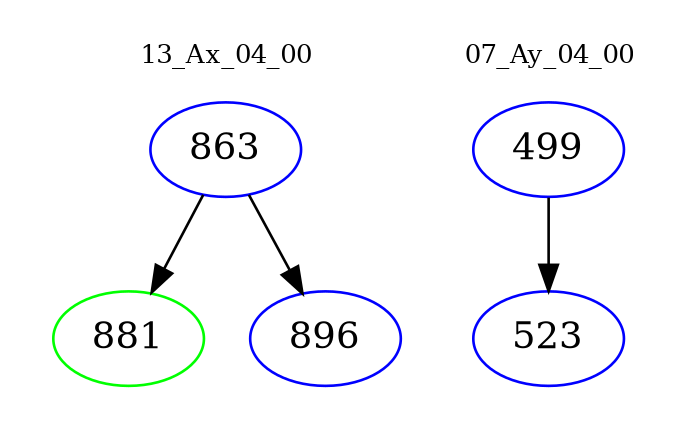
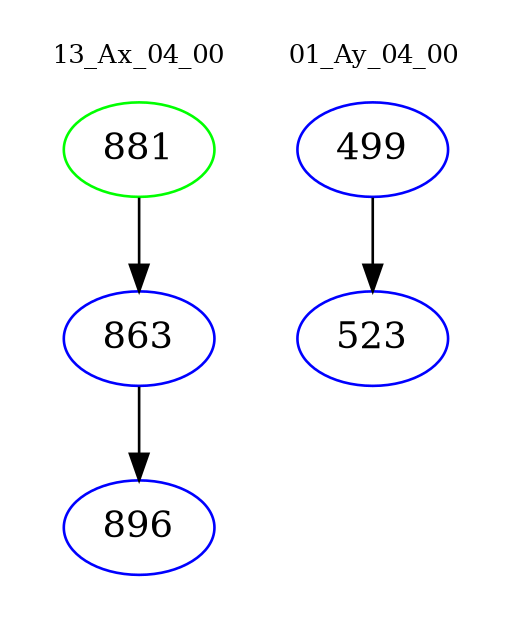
cluster "07_Ay_04_00": label "07_Ay_04_00" -> "01_Ay_04_00"
edge "863" -> "881": reversed
